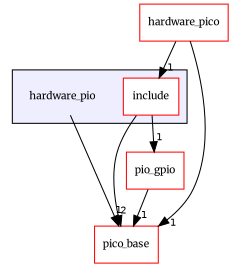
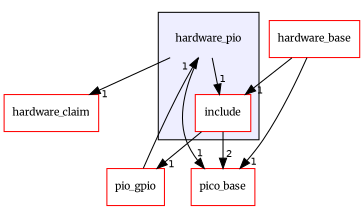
node "hardware_pico": label "hardware_pico" -> "hardware_base"
edge "hardware_pio" -> "include": added
node "hardware_claim": added
edge "pio_gpio" -> "pico_base": now "pio_gpio" -> "hardware_pio"
